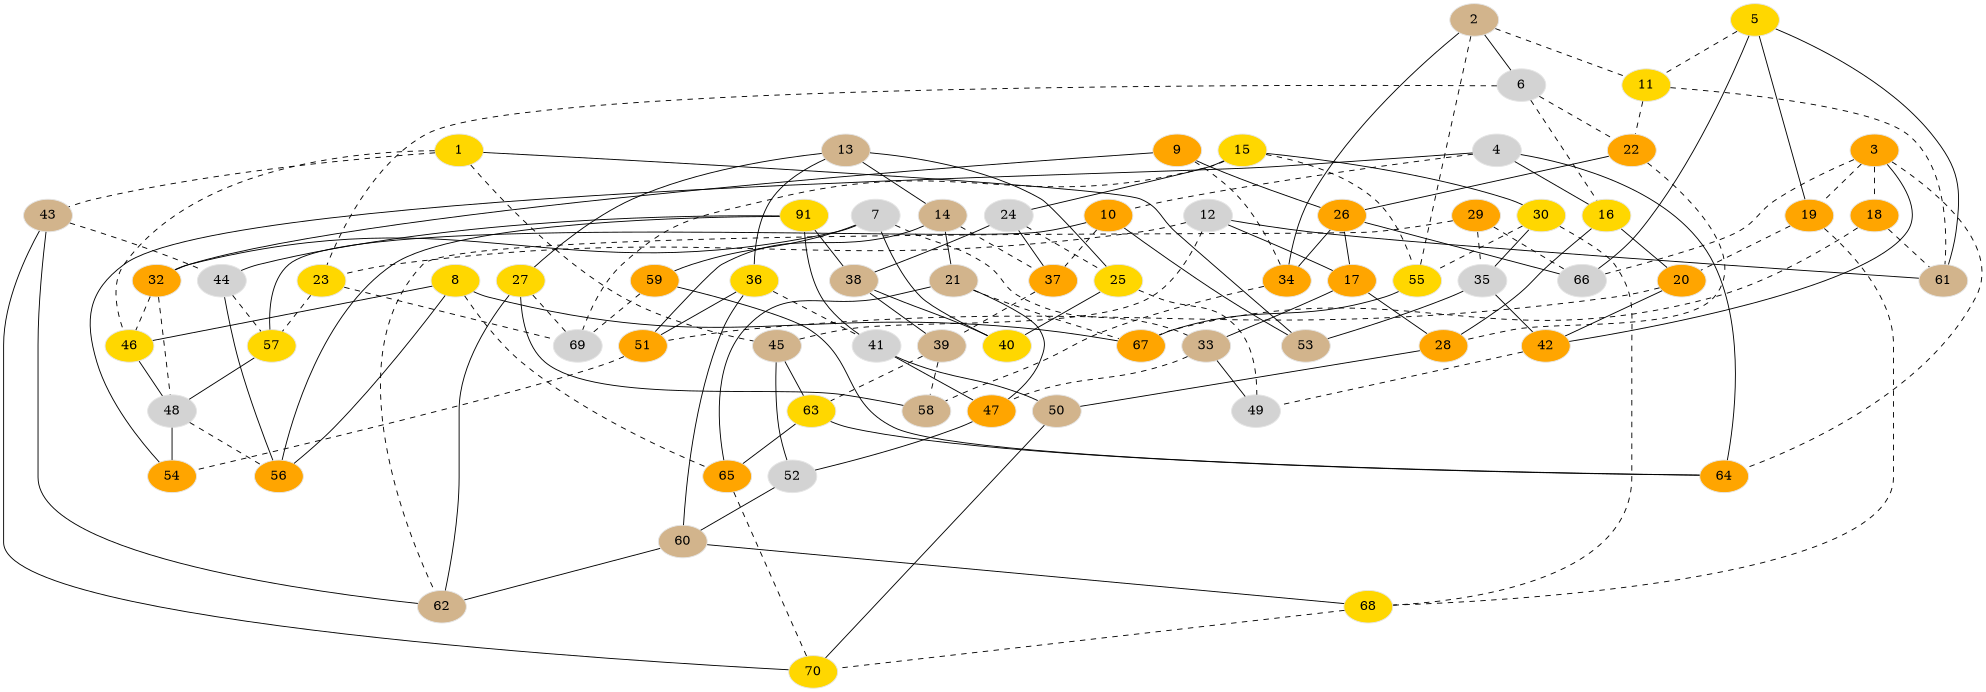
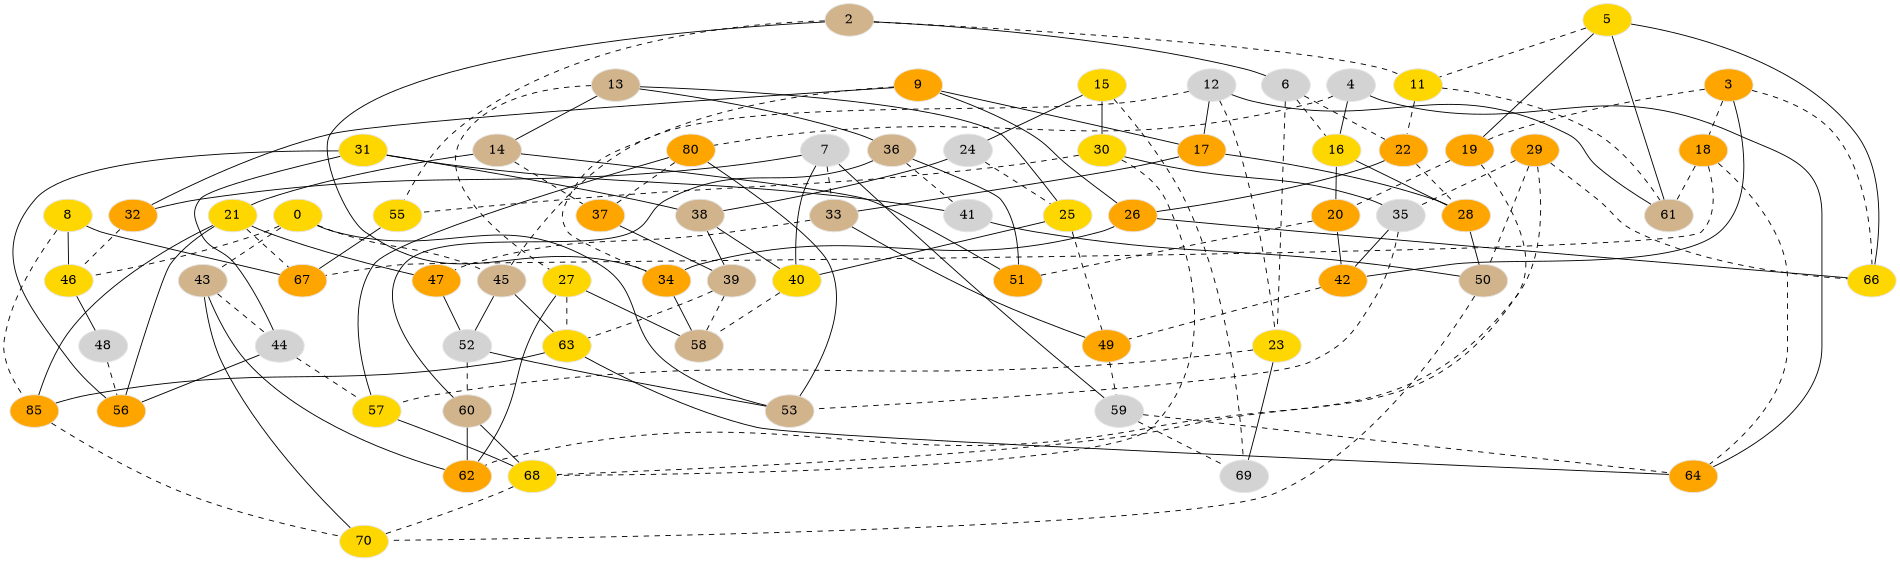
node "1": label "1" -> "0"
edge "13" -- "27": style solid -> dashed
edge "15" -- "55": removed
node "91": label "91" -> "31"
node "10": label "10" -> "80"
edge "29" -- "50": added
edge "26" -- "17": now "9" -- "17"
edge "24" -- "37": removed
node "59": fillcolor orange -> lightgrey
node "36": fillcolor gold -> tan
node "21": fillcolor tan -> gold
node "66": fillcolor lightgrey -> gold
edge "37" -- "39": style dashed -> solid
edge "23" -- "69": style dashed -> solid
edge "40" -- "58": added
edge "27" -- "69": now "27" -- "63"
edge "35" -- "53": style solid -> dashed
edge "34" -- "58": style dashed -> solid
edge "32" -- "48": removed
edge "3" -- "64": now "18" -- "64"
edge "41" -- "47": removed
edge "49" -- "59": added
edge "57" -- "48": now "57" -- "68"
edge "8" -- "56": now "21" -- "56"
edge "52" -- "53": added
node "49": fillcolor lightgrey -> orange
edge "59" -- "64": style solid -> dashed
node "54": removed
node "65": label "65" -> "85"
edge "52" -- "60": style solid -> dashed
edge "50" -- "70": style solid -> dashed
node "62": fillcolor tan -> orange
